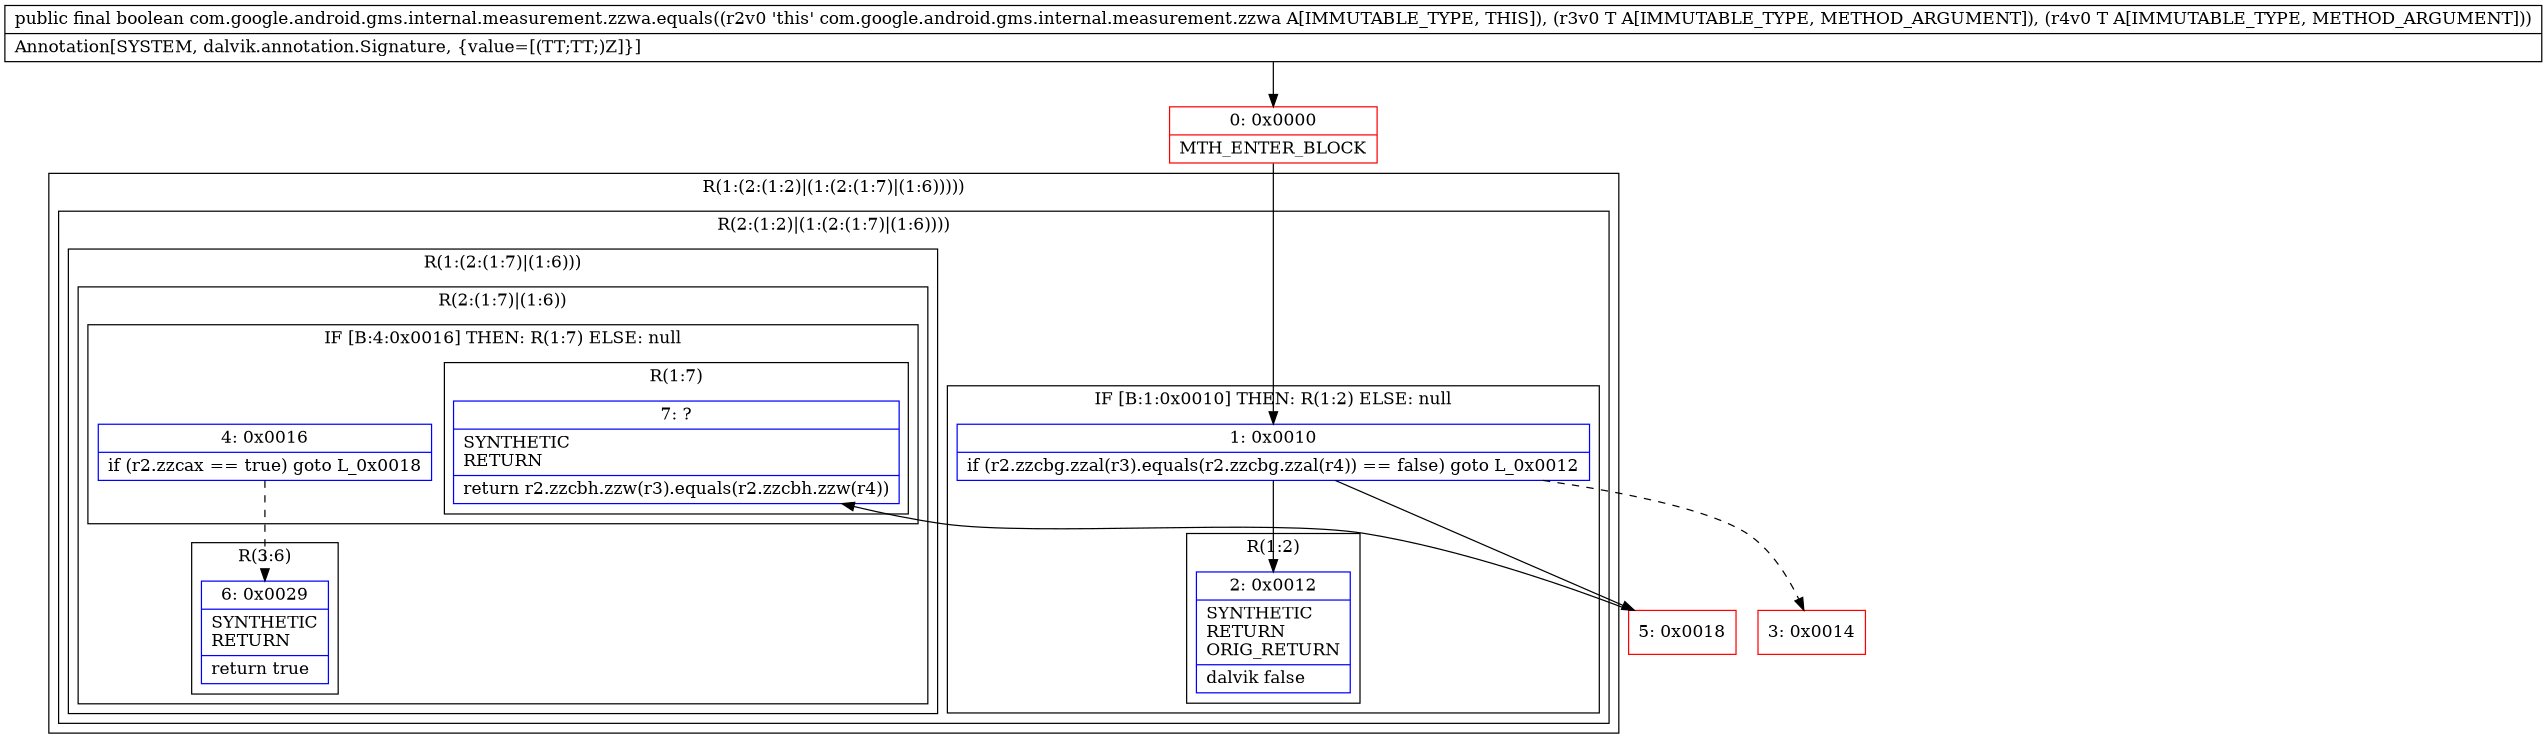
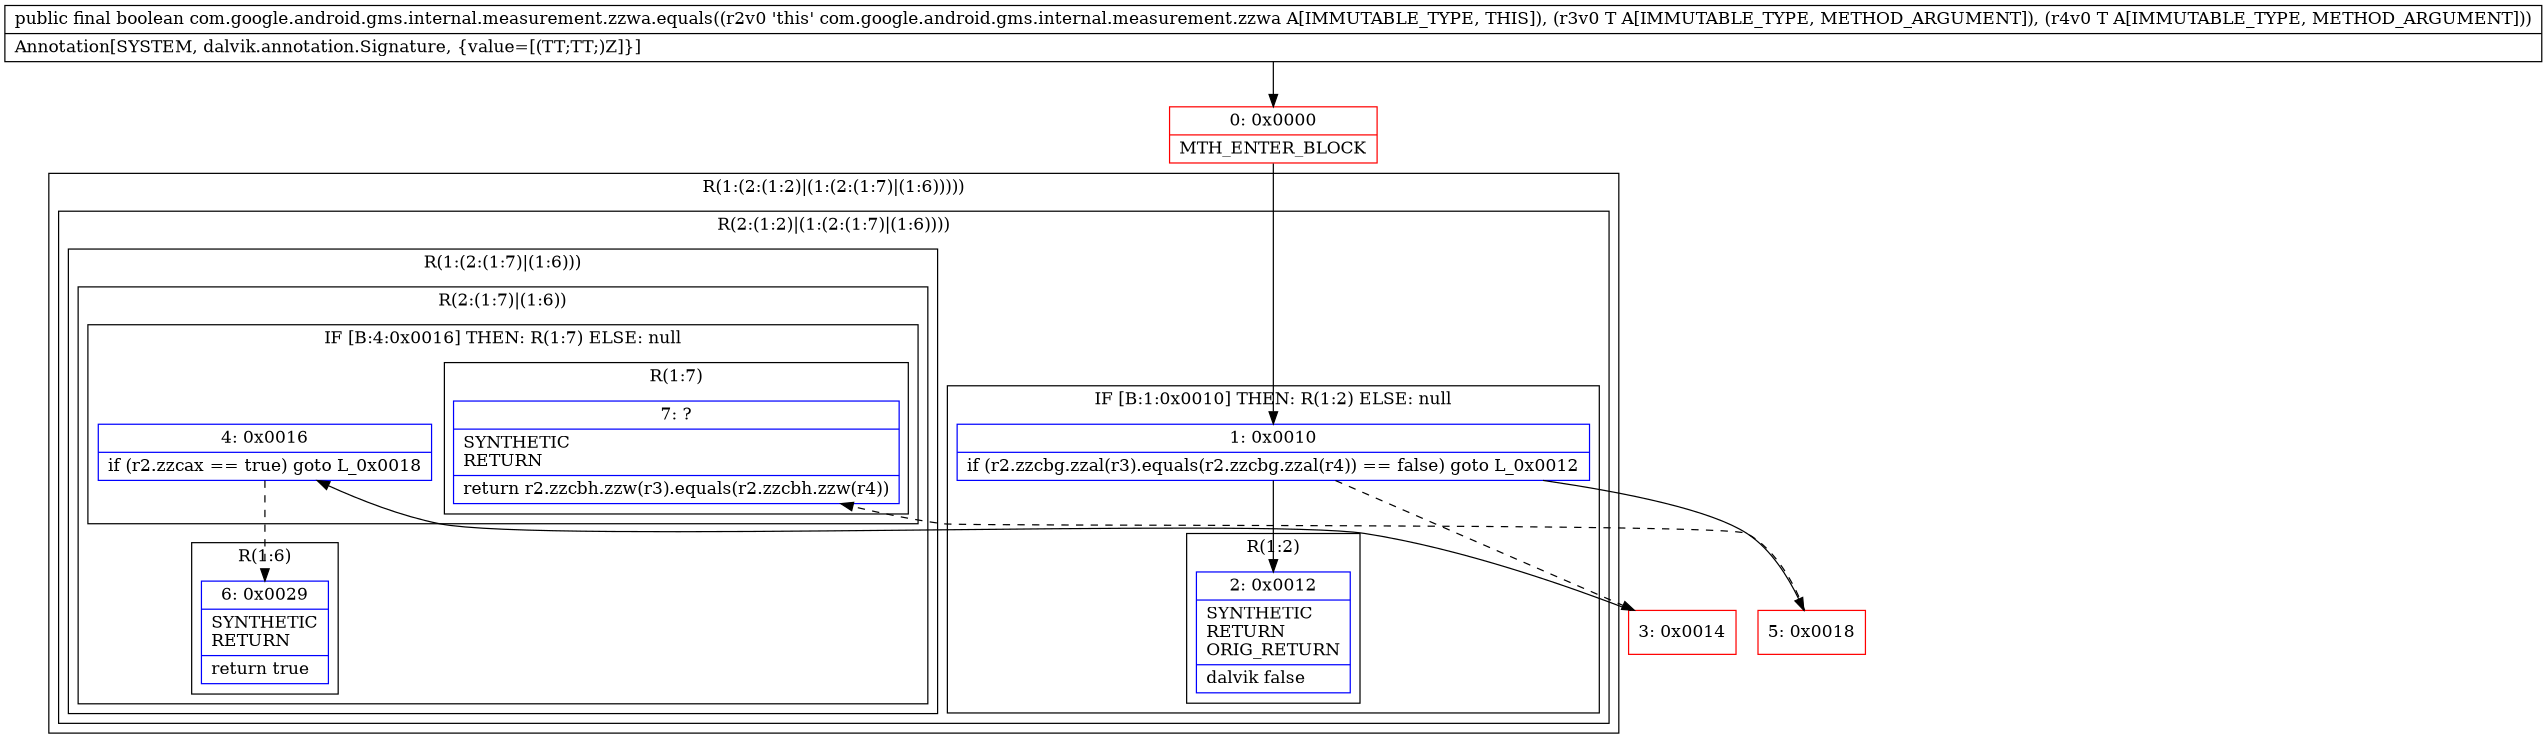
edge "5: 0x0018" -> "7: ?": style solid -> dashed
edge "3: 0x0014" -> "4: 0x0016": added
cluster "R(3:6)": label "R(3:6)" -> "R(1:6)"
